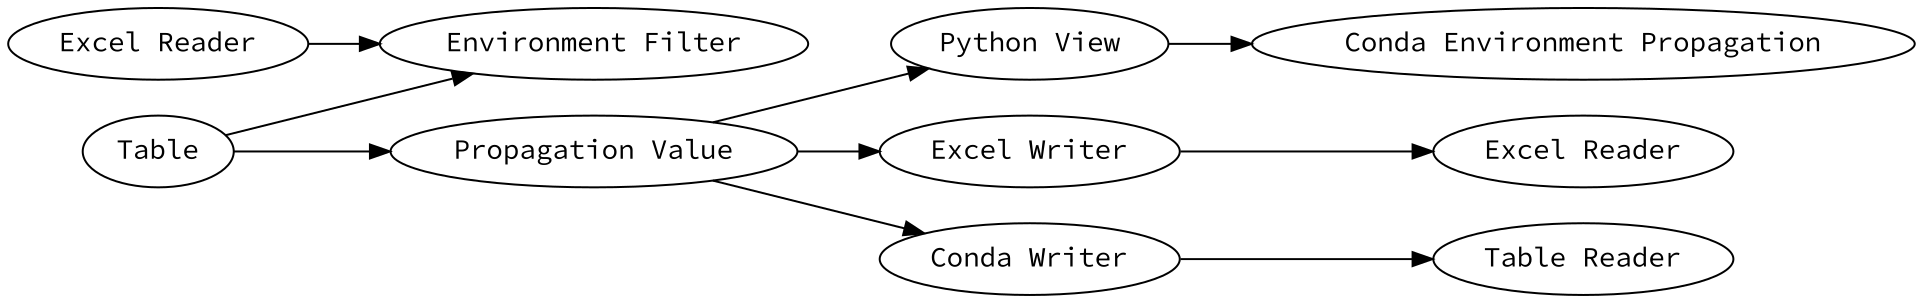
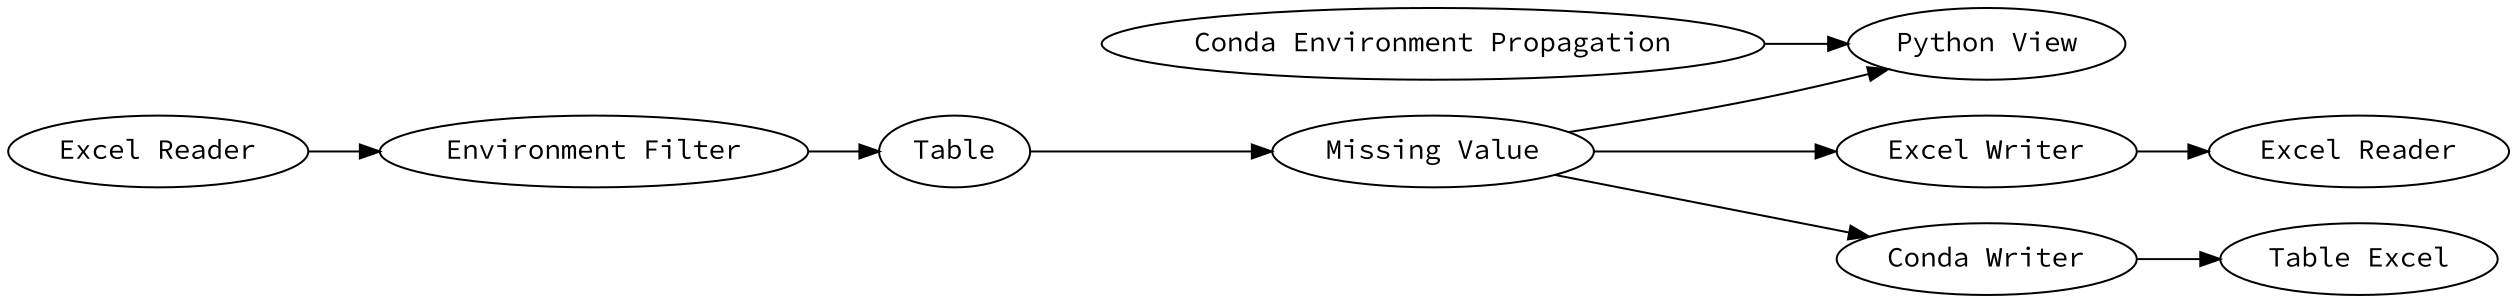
edge "Python View" -> "Conda Environment Propagation": reversed
edge "Table" -> "Environment Filter": reversed
node "Propagation Value": label "Propagation Value" -> "Missing Value"
node "Table Reader": label "Table Reader" -> "Table Excel"
